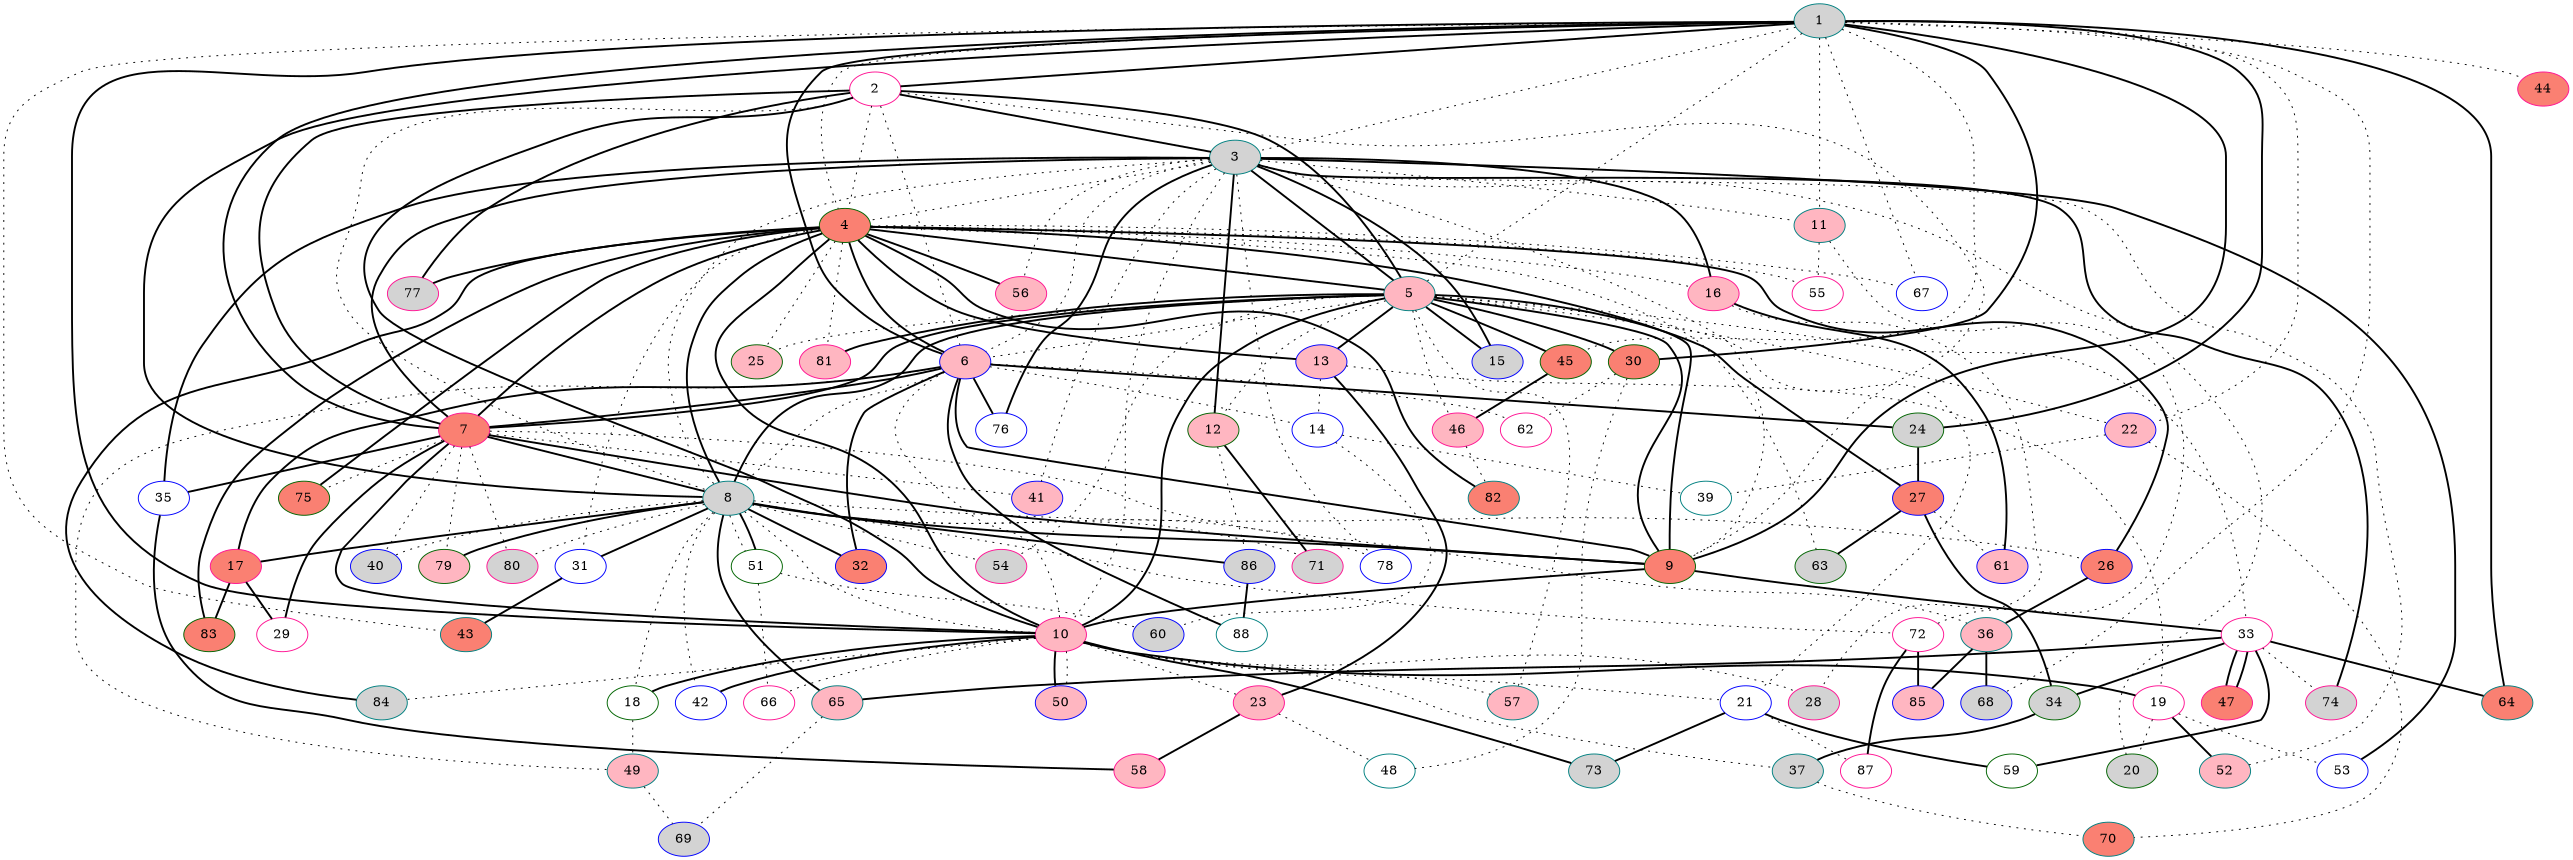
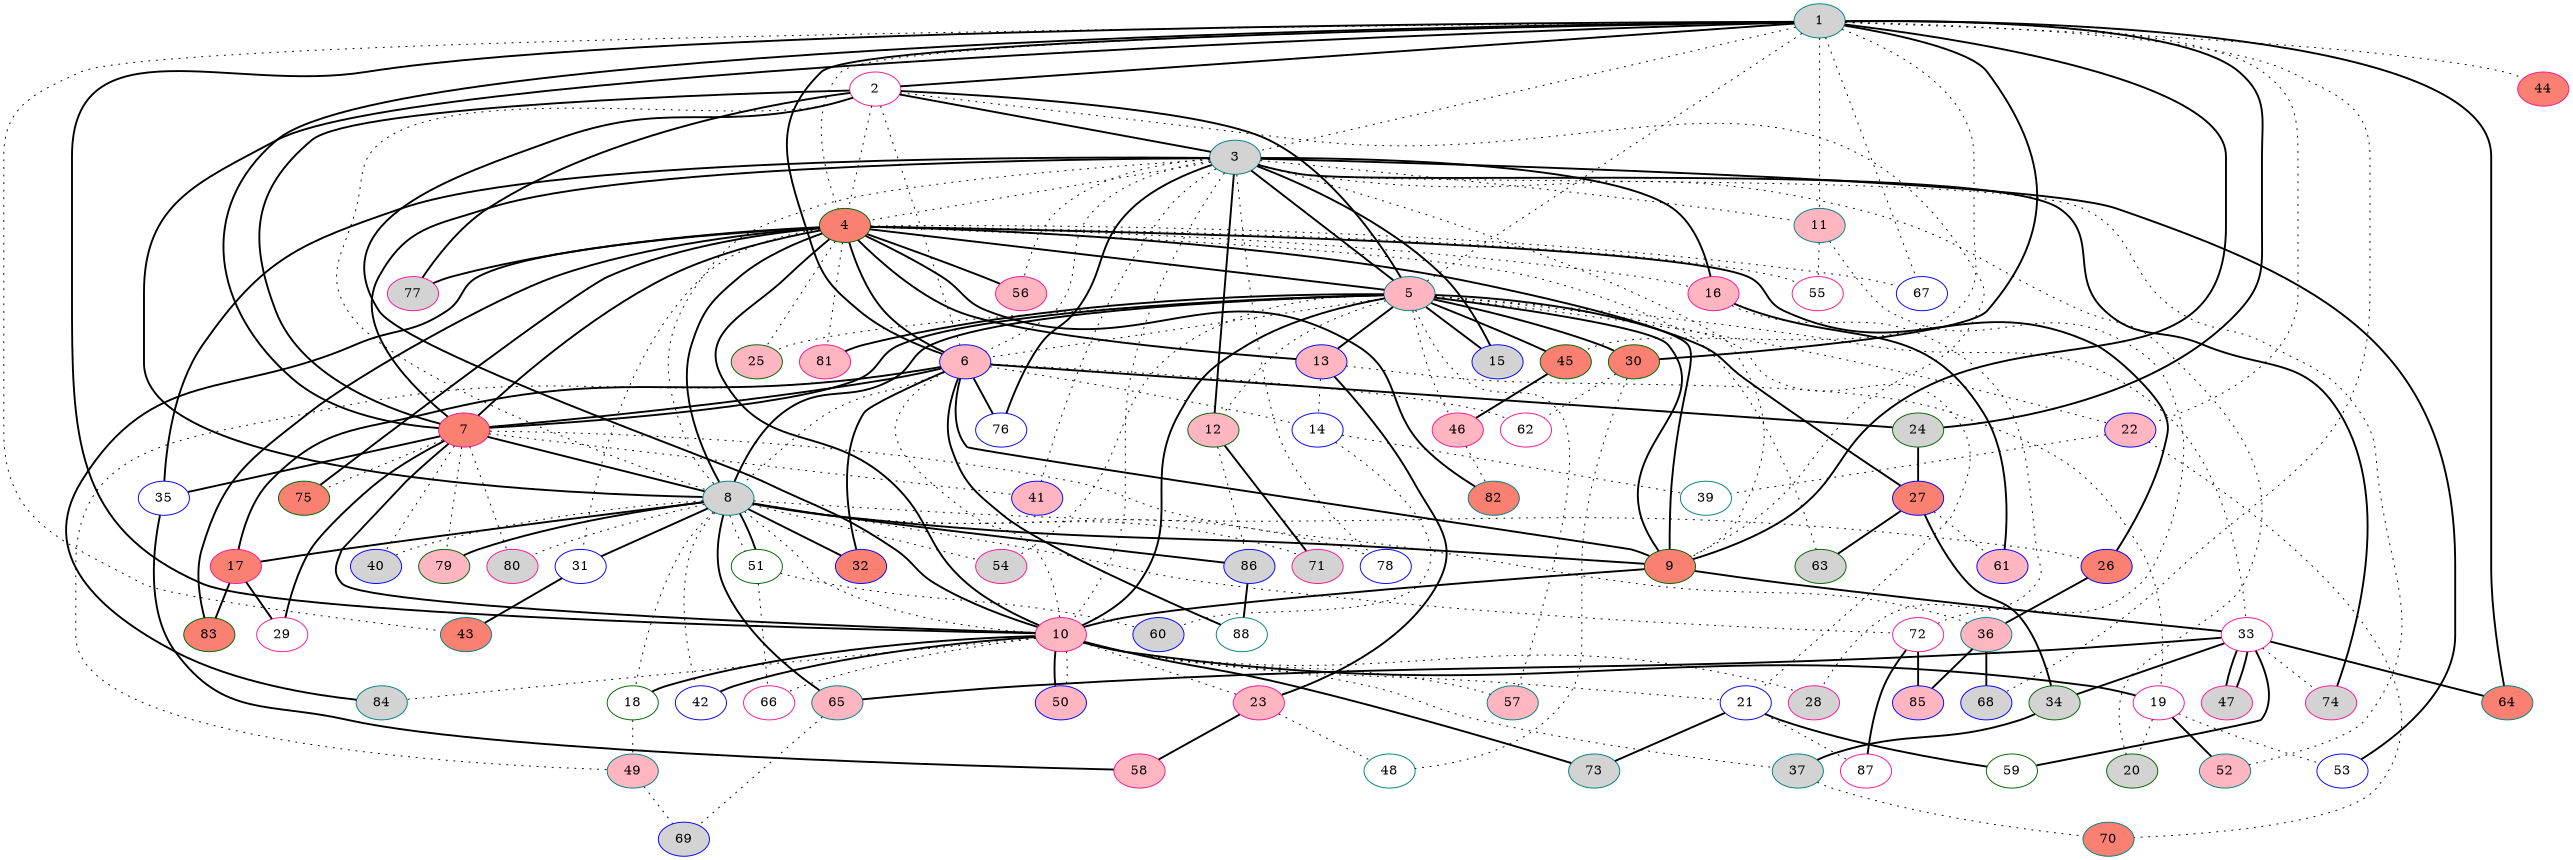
edge "7" -- "9": removed
node "47": fillcolor salmon -> lightgrey
